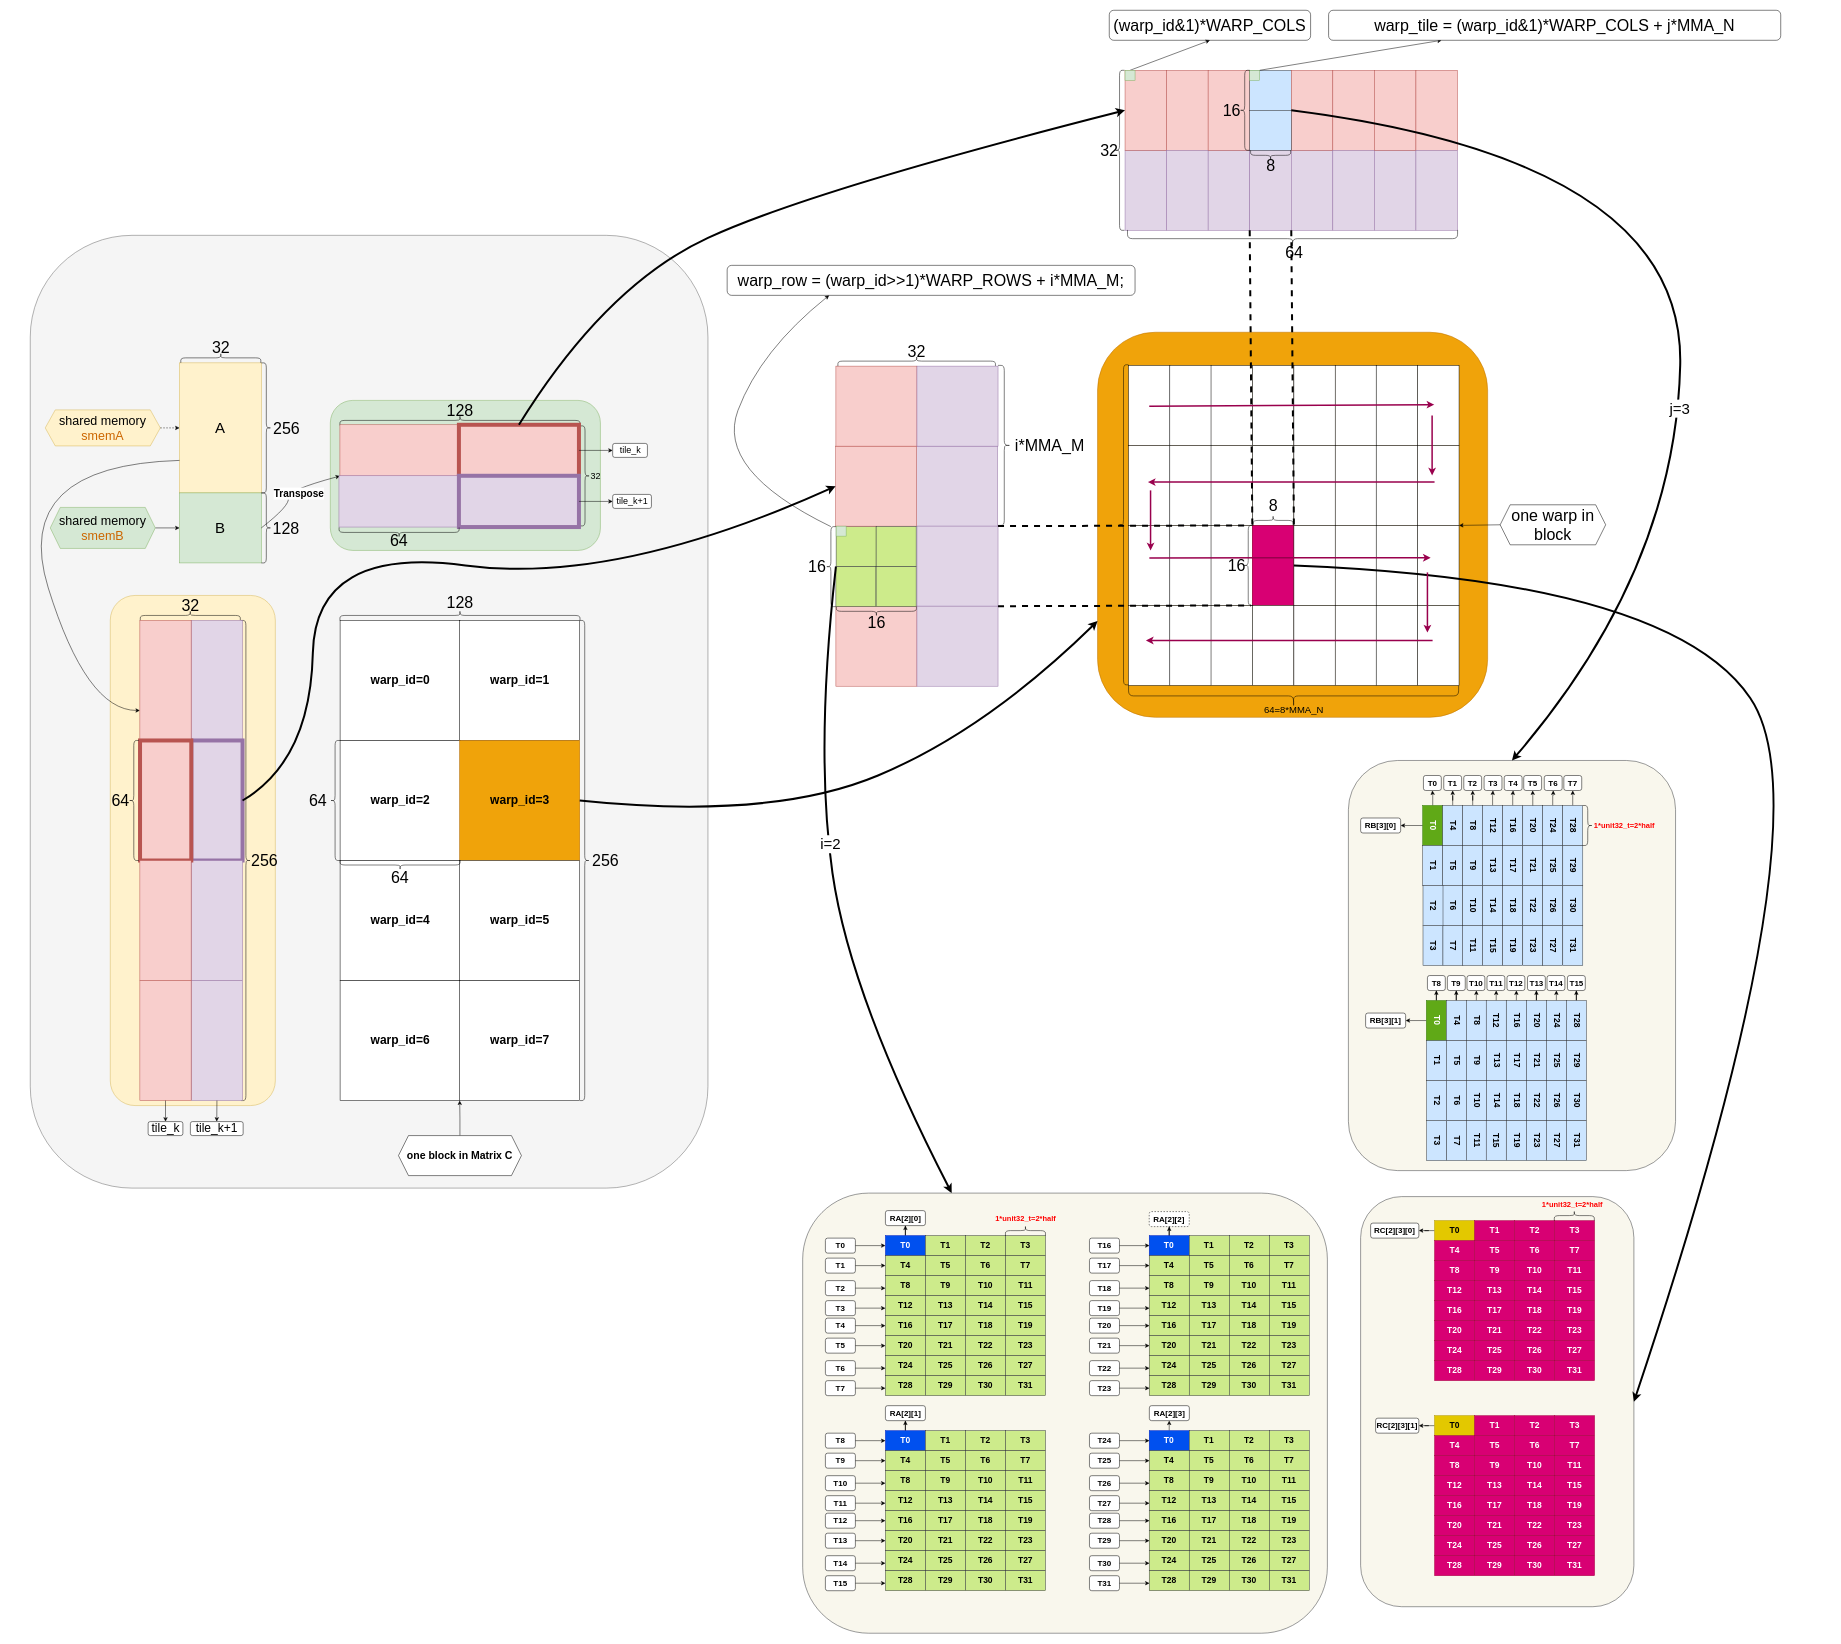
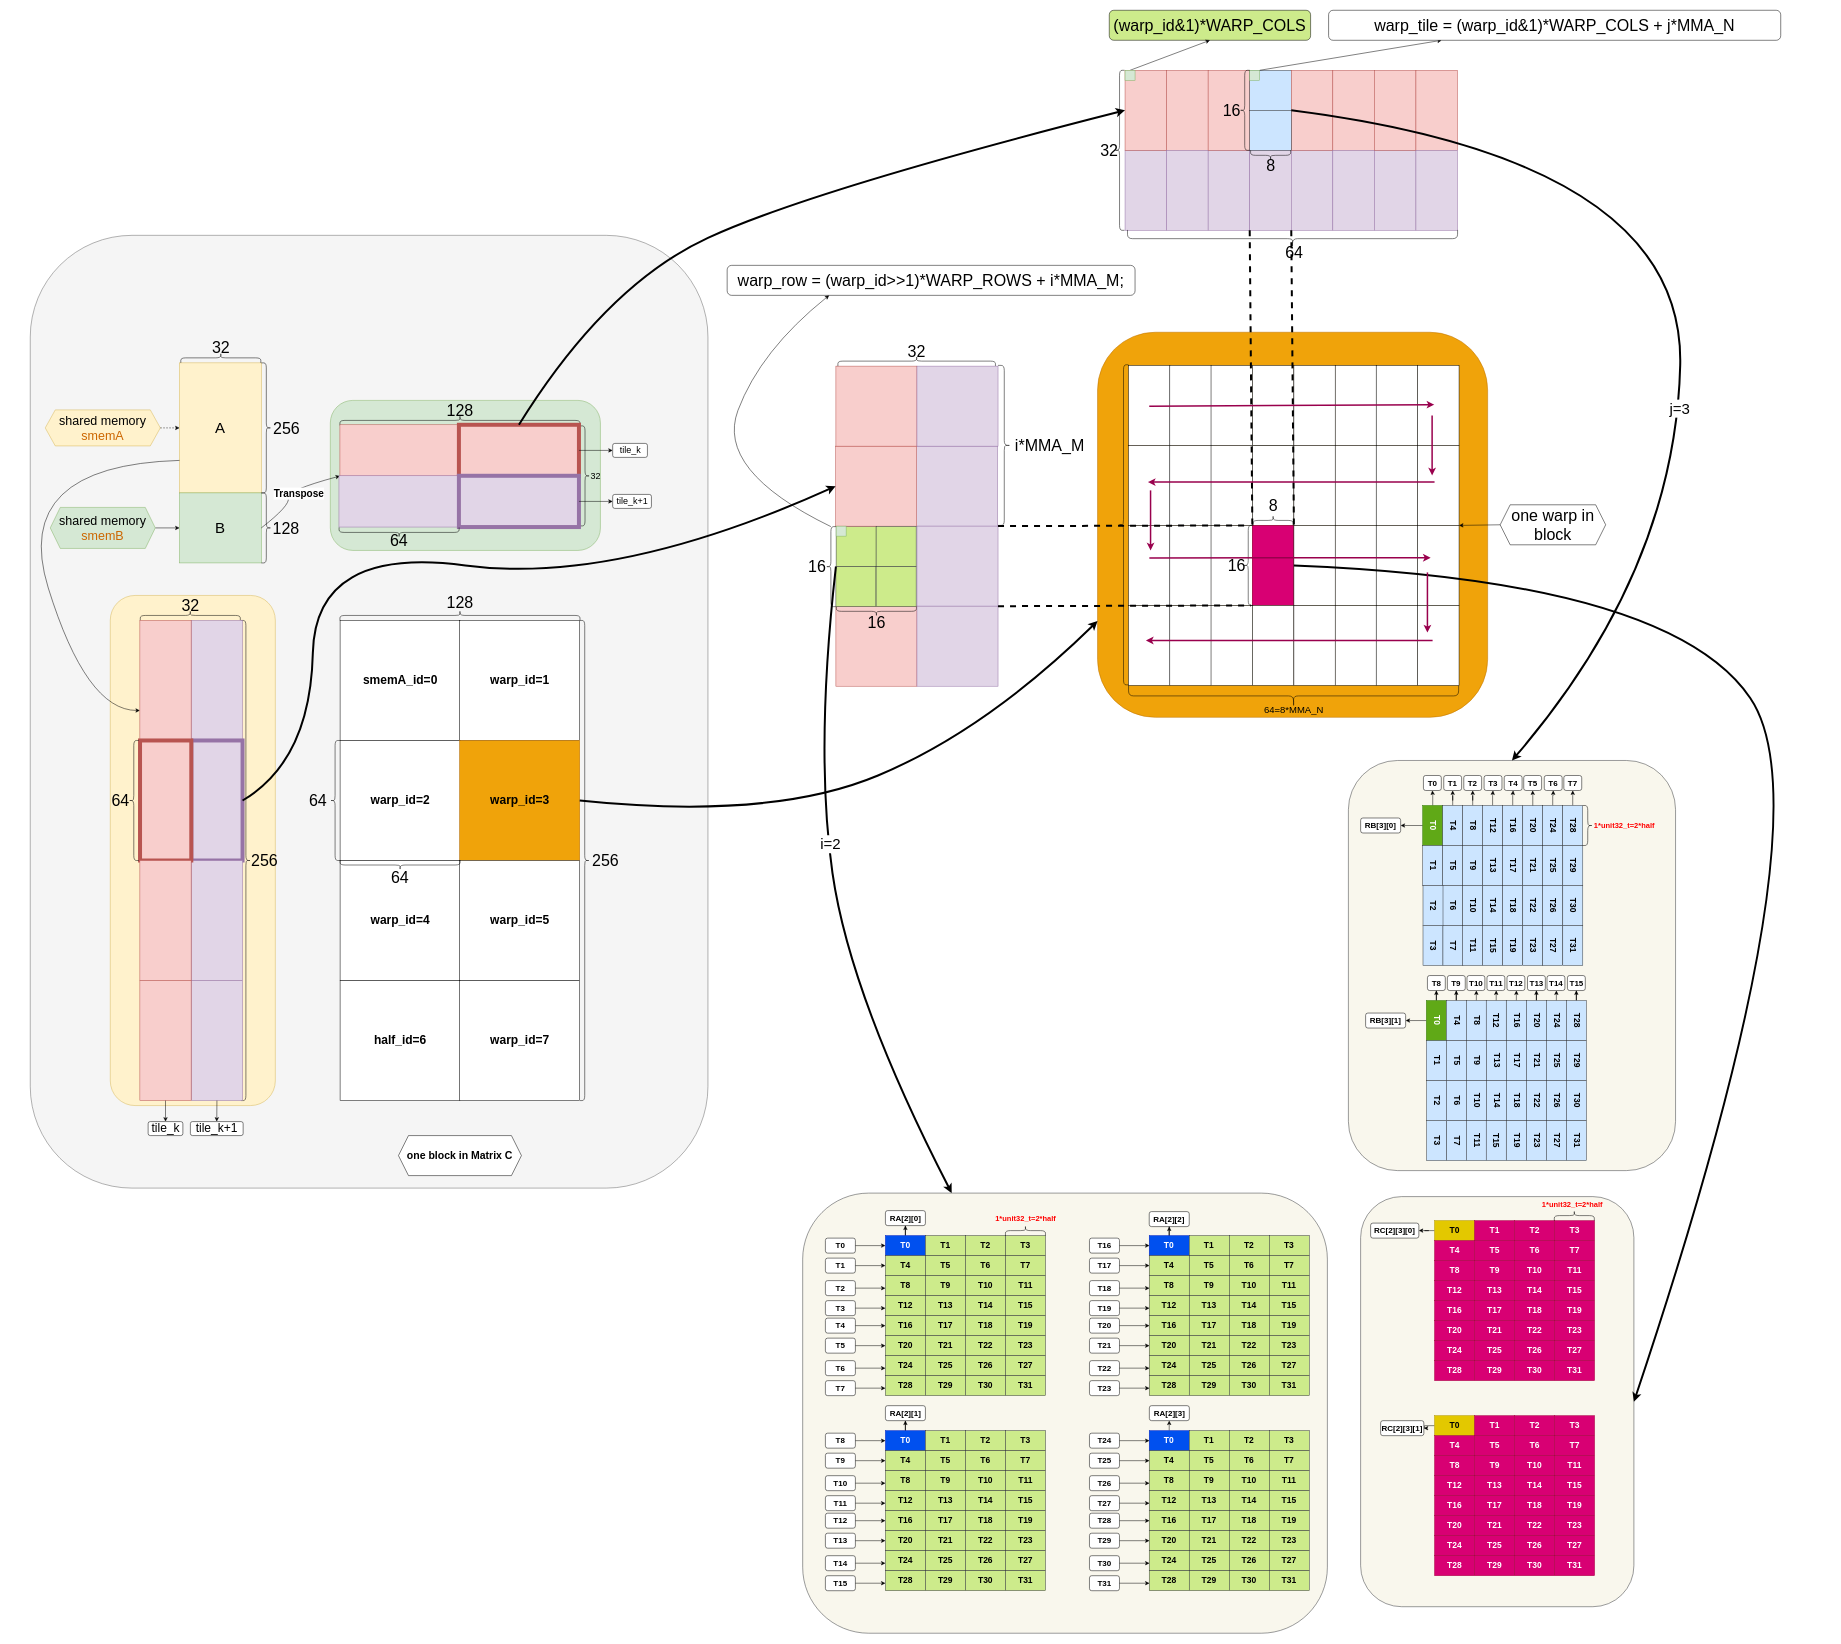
node "(warp_id&1)*WARP_COLS": fillcolor #ffffff -> #cdeb8b
node "warp_id=0": label "warp_id=0" -> "smemA_id=0"
node "warp_id=6": label "warp_id=6" -> "half_id=6"
edge "one block in Matrix C" -> "warp_id=7": removed
node "RA[2][2]": style dashed -> solid
node "RC[2][3][1]": moved (1397, 1425) -> (1402, 1428)
